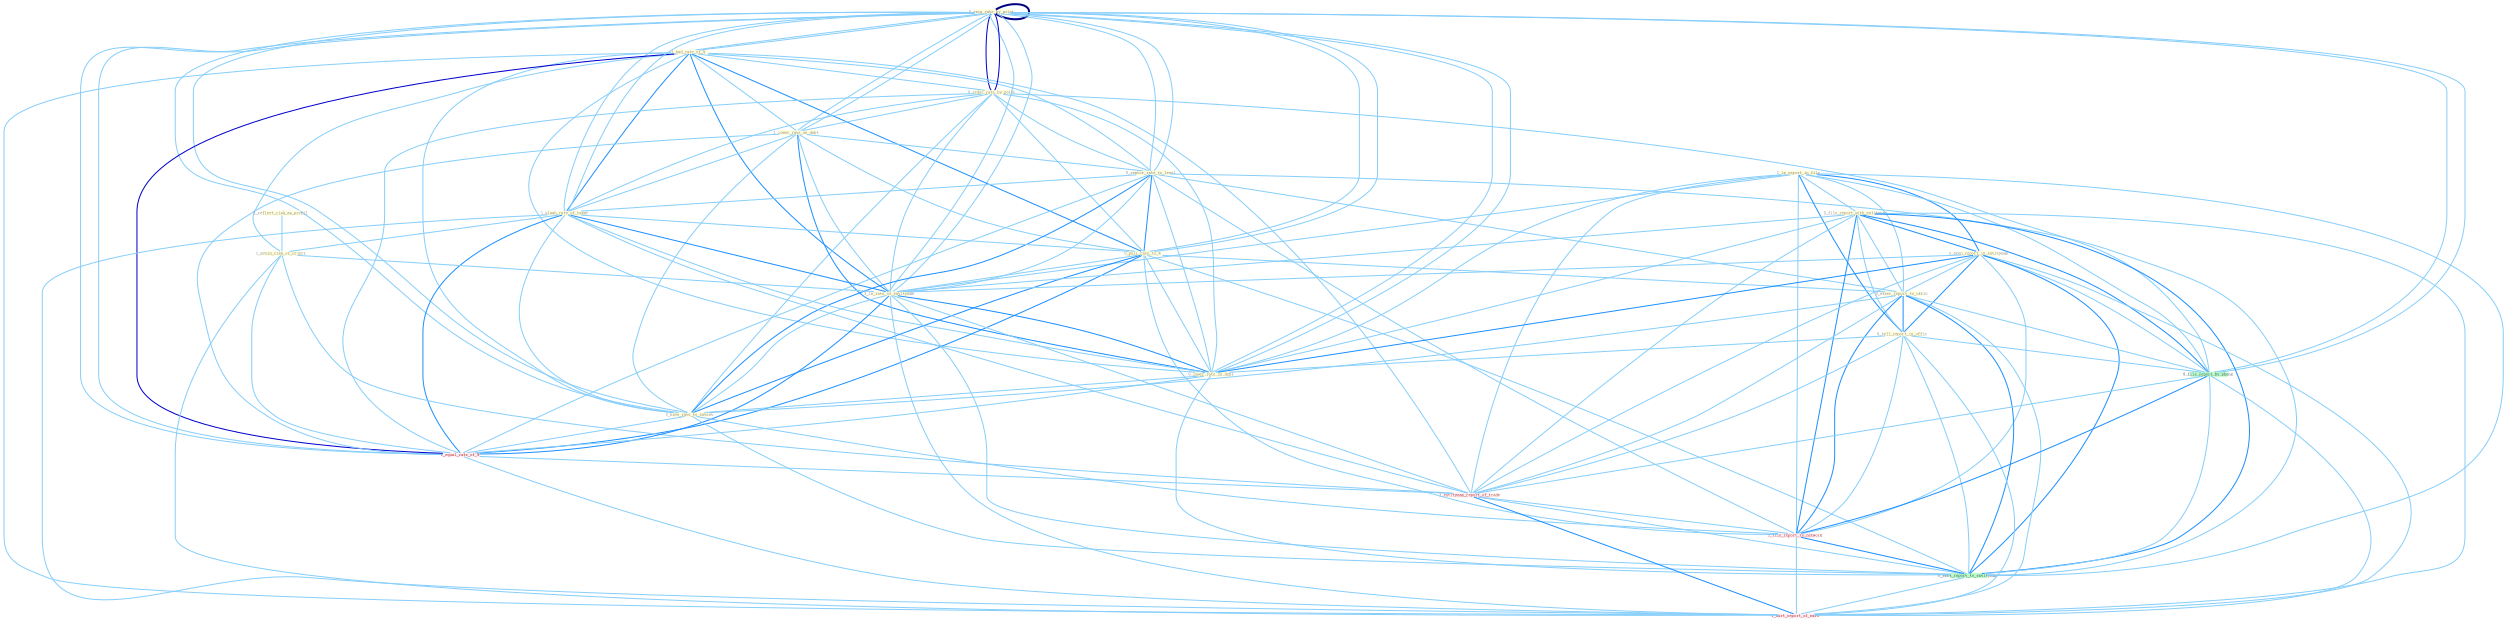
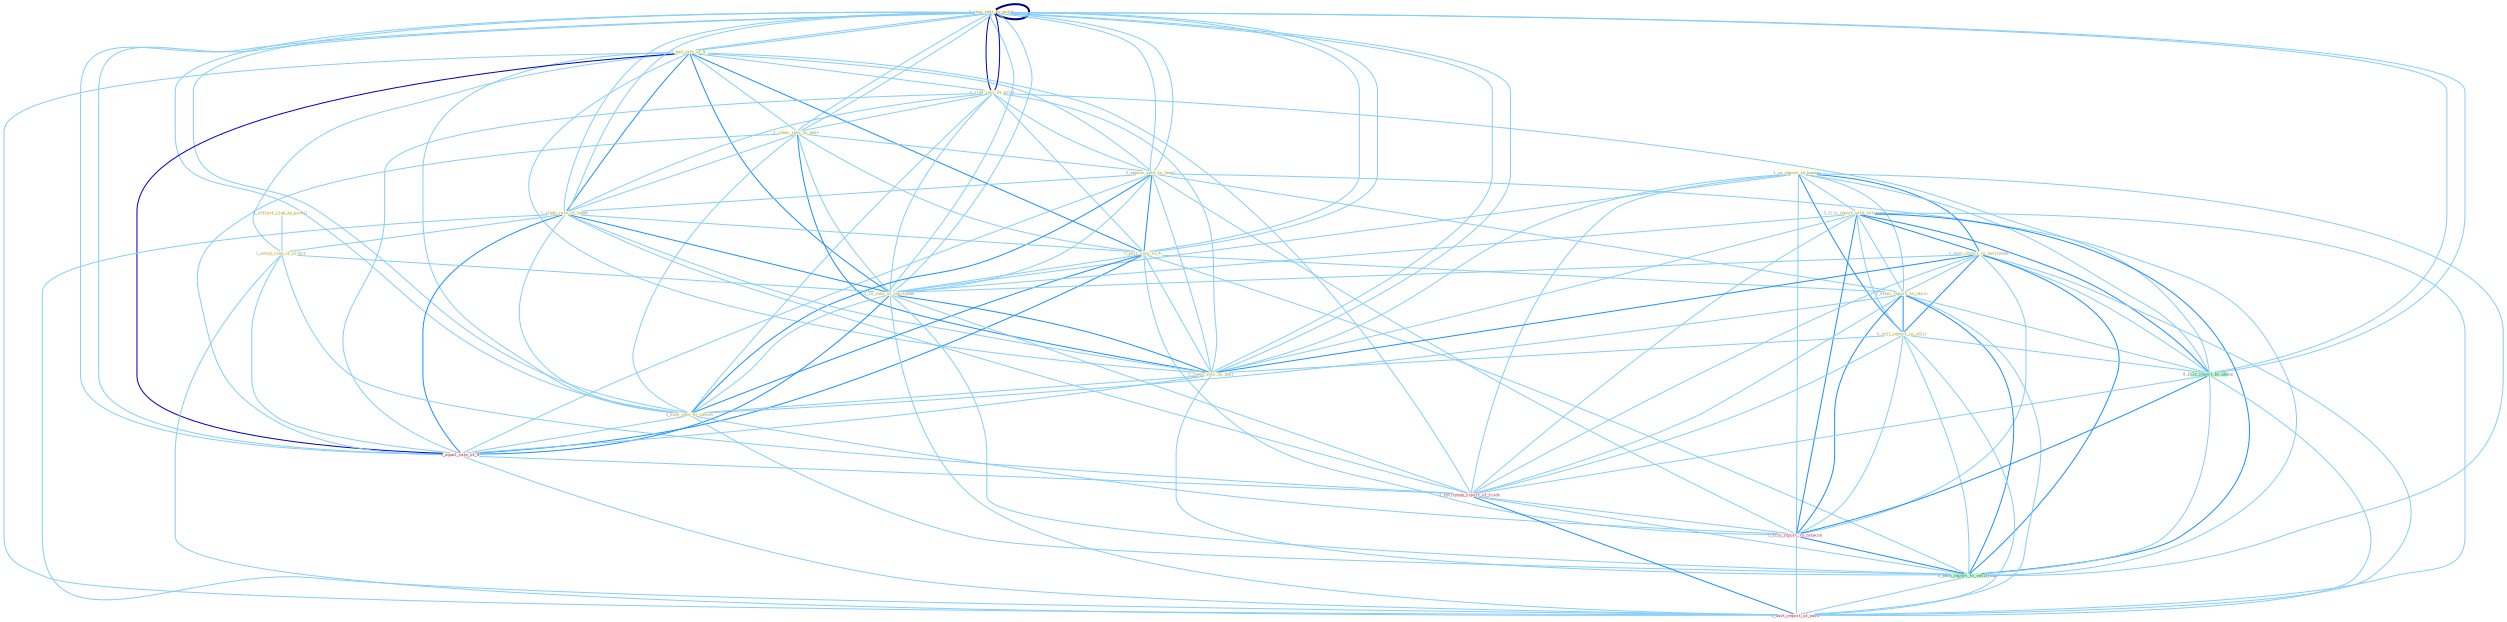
node "0_reduc_rate_by_point": label "0_reduc_rate_by_point" -> "0_risk_rate_by_point"
node "1_is_report_in_file": label "1_is_report_in_file" -> "1_is_report_in_bureau"
